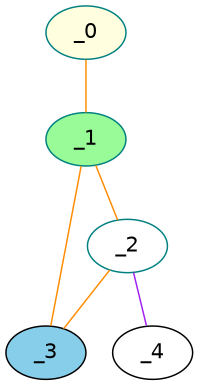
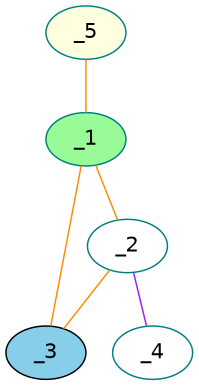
node "_0": label "_0" -> "_5"
node "_4": color black -> teal
